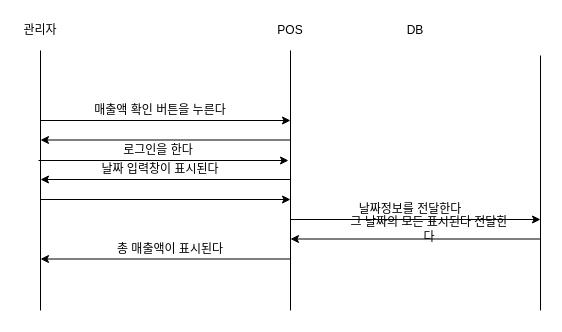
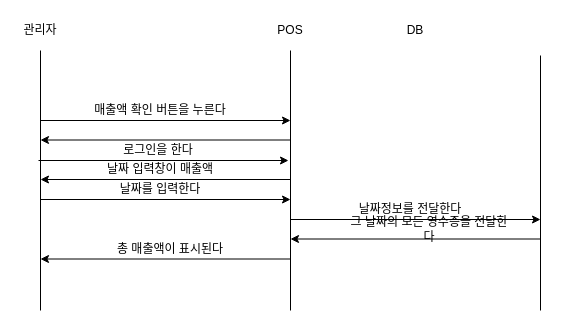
node "날짜 입력창이 표시된다": label "날짜 입력창이 표시된다" -> "날짜 입력창이 매출액"
node "날짜를 입력한다": added
node "그 날짜의 모든 표시된다 전달한다": label "그 날짜의 모든 표시된다 전달한다" -> "그 날짜의 모든 영수증을 전달한다"
